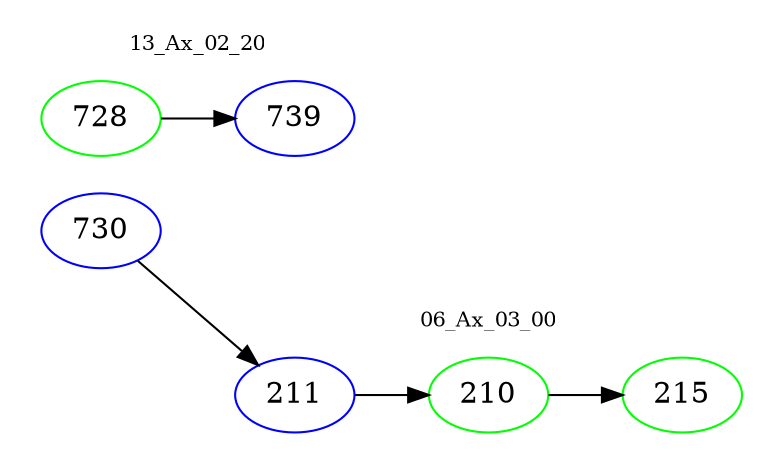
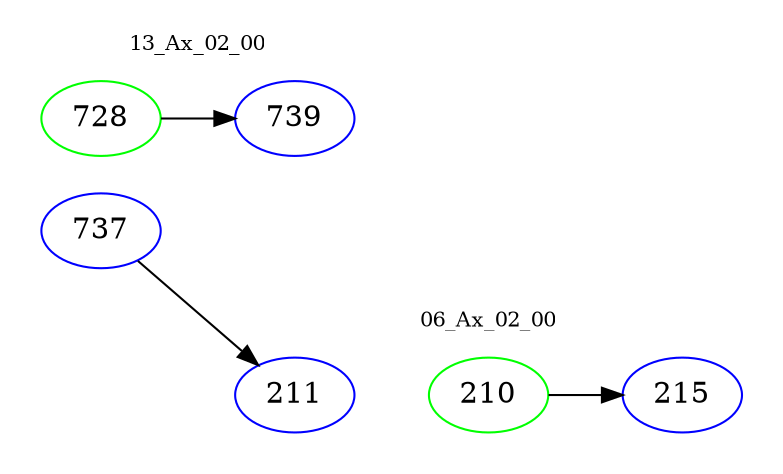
cluster "13_Ax_02_20": label "13_Ax_02_20" -> "13_Ax_02_00"
node "730": label "730" -> "737"
cluster "06_Ax_03_00": label "06_Ax_03_00" -> "06_Ax_02_00"
edge "211" -> "210": removed
node "215": color green -> blue
